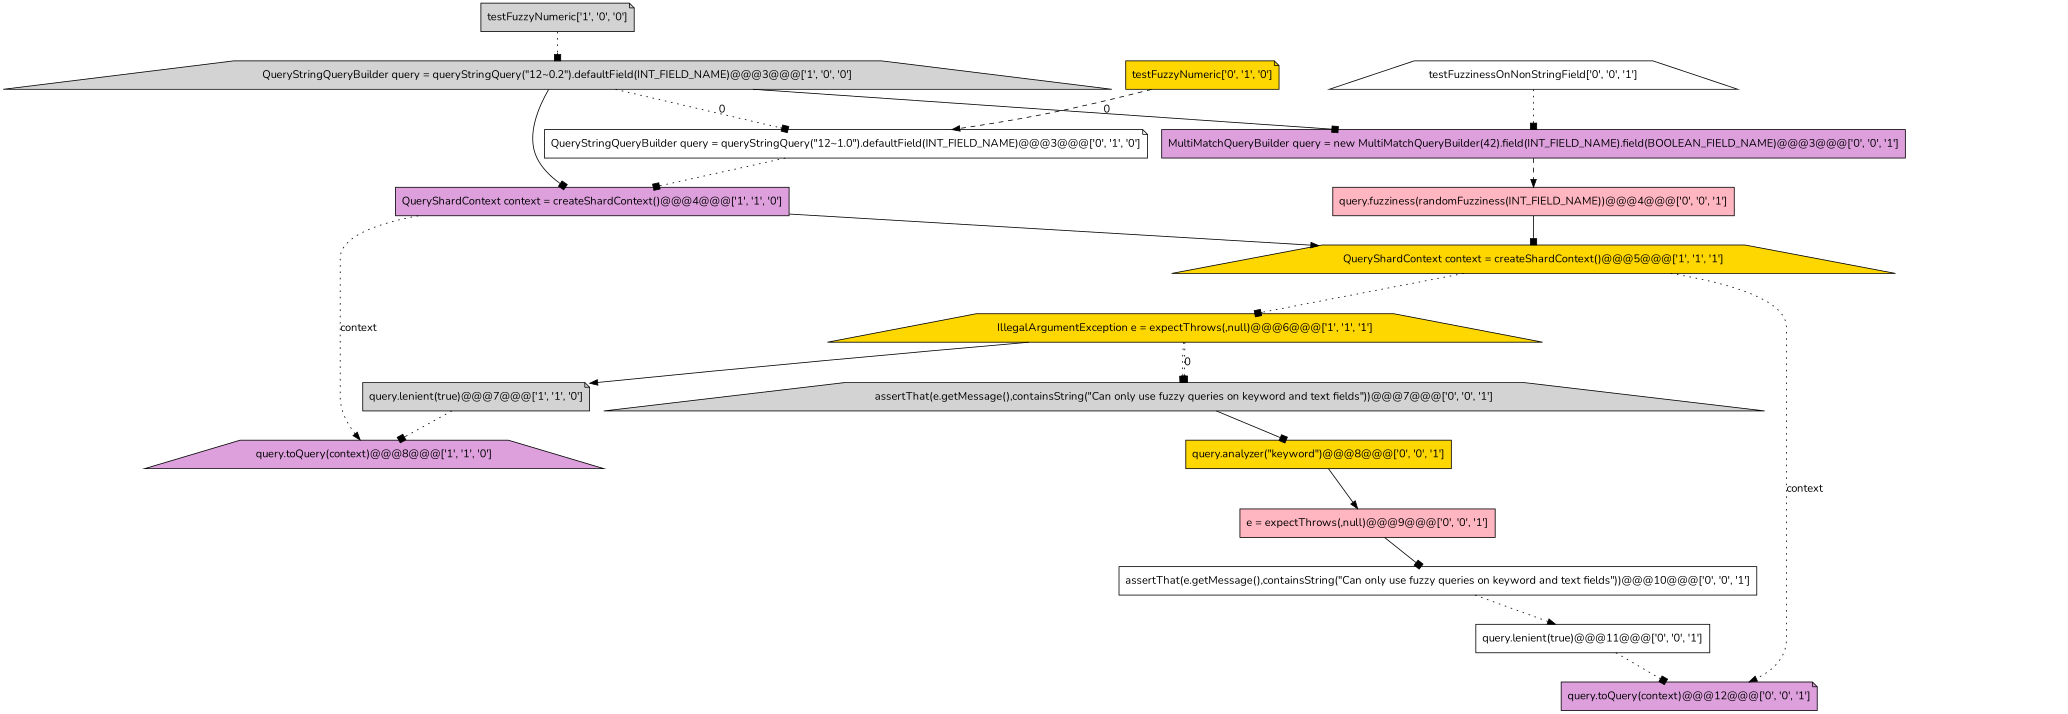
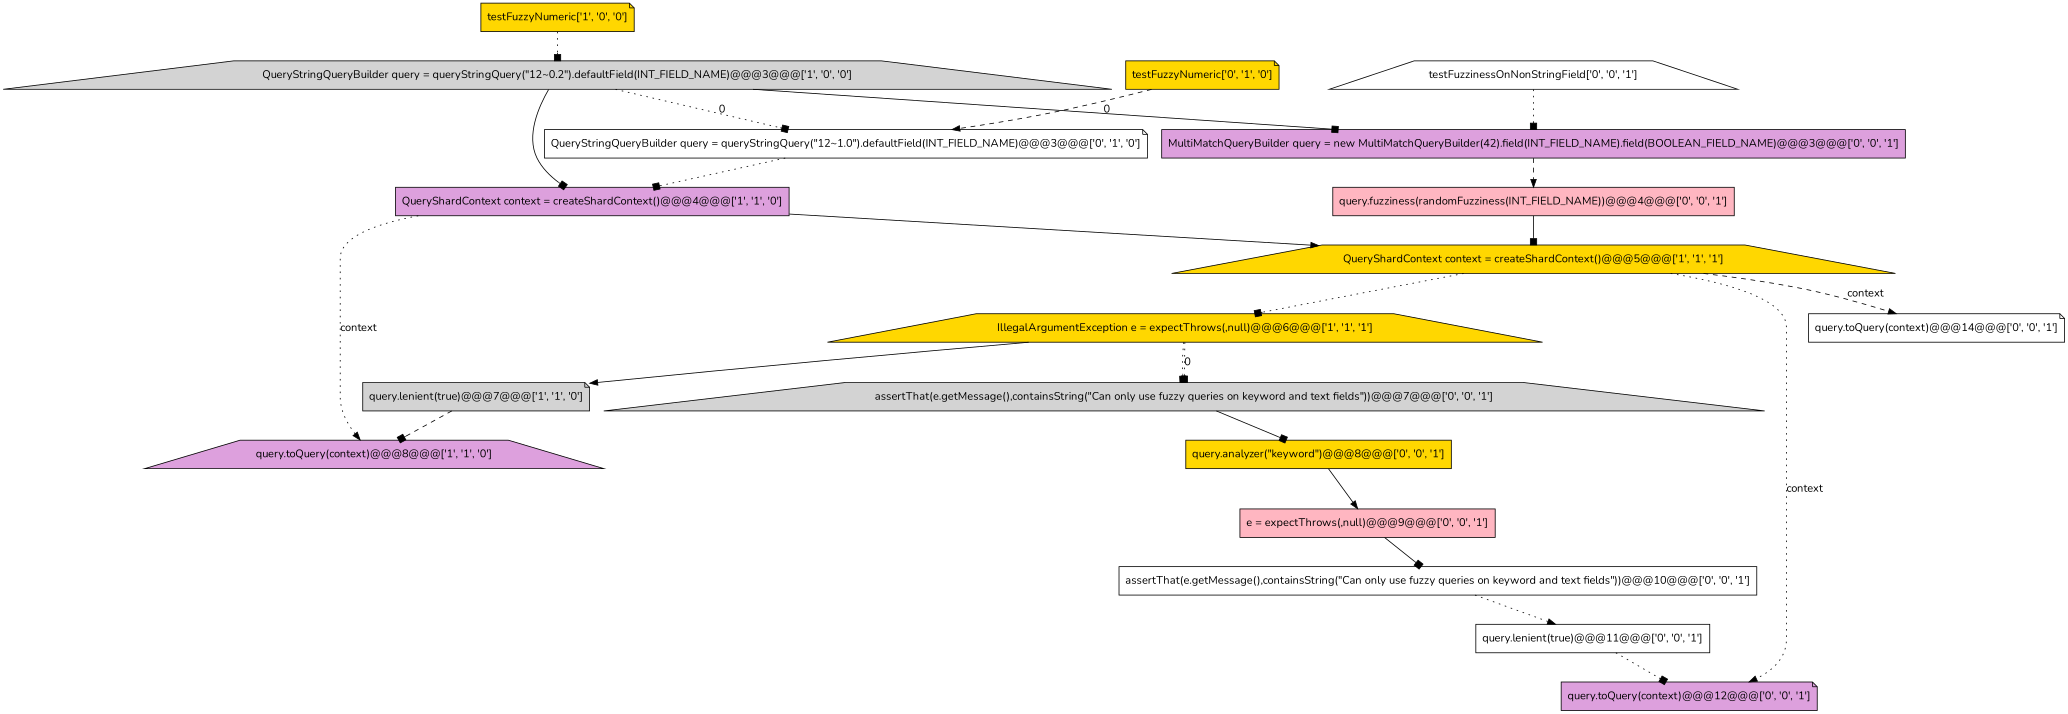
node "testFuzzyNumeric['1', '0', '0']": fillcolor lightgrey -> gold
node "query.toQuery(context)@@@14@@@['0', '0', '1']": added
edge "query.lenient(true)@@@7@@@['1', '1', '0']" -> "query.toQuery(context)@@@8@@@['1', '1', '0']": style dotted -> dashed
